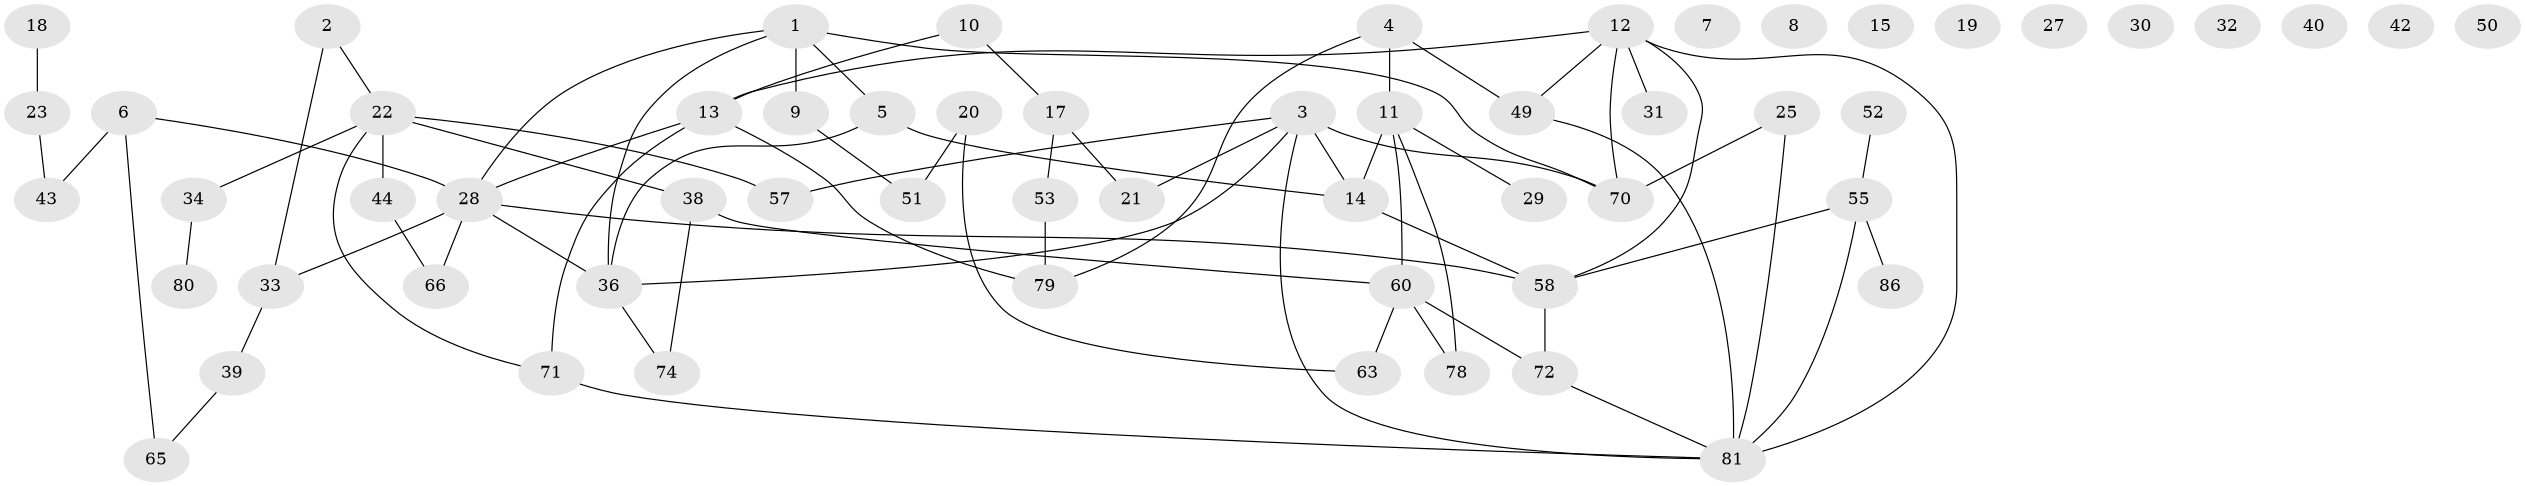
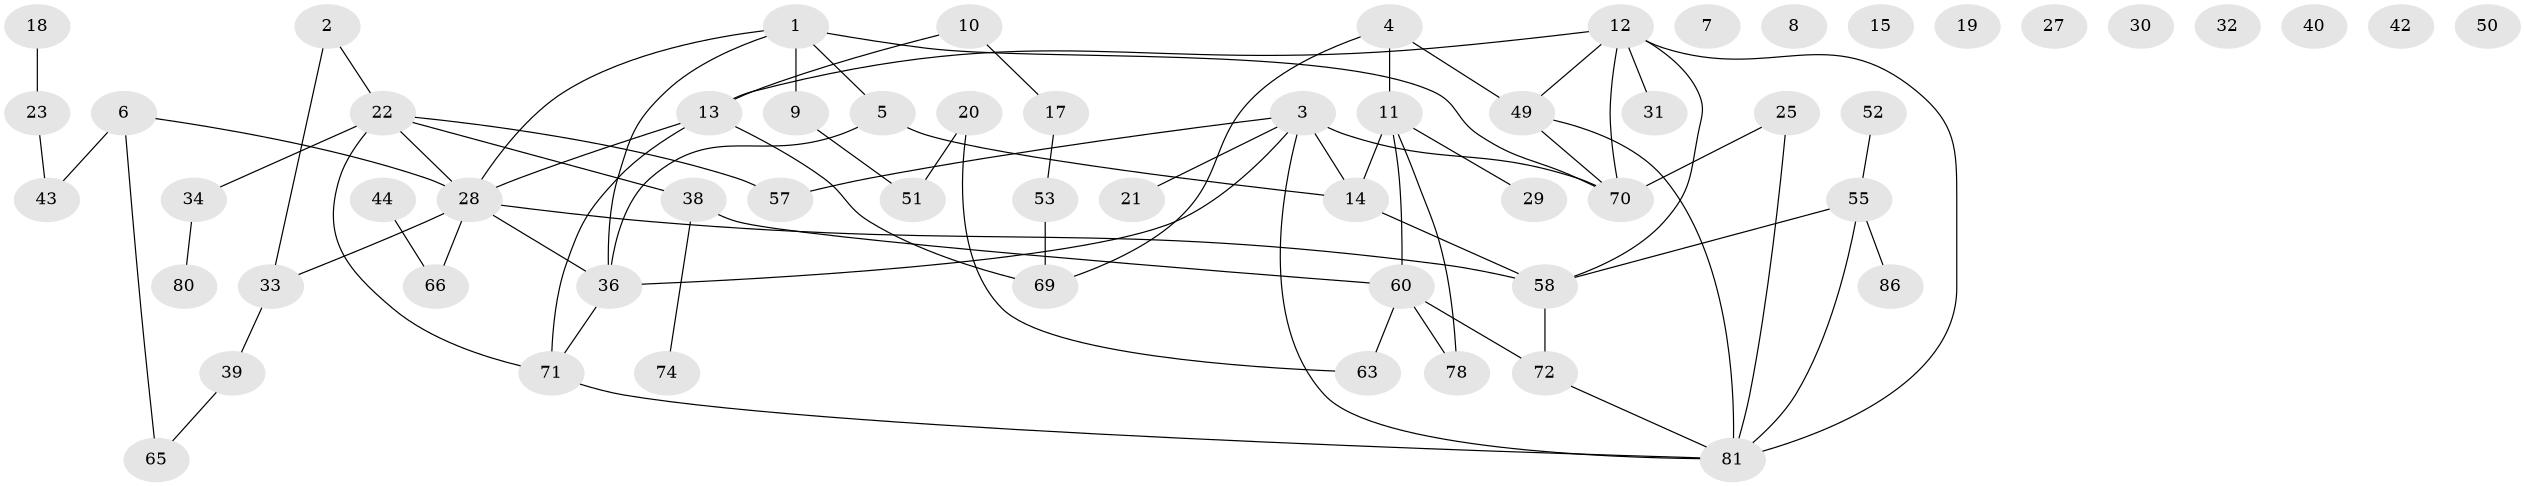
edge "22" -- "44": now "22" -- "28"
edge "17" -- "21": removed
edge "49" -- "70": added
node "79": label "79" -> "69"
edge "36" -- "74": now "36" -- "71"
